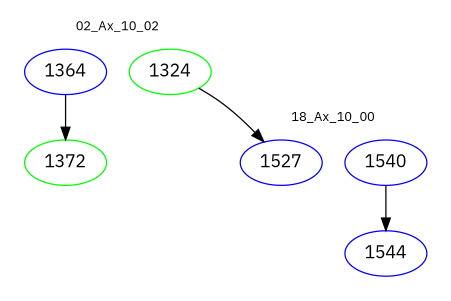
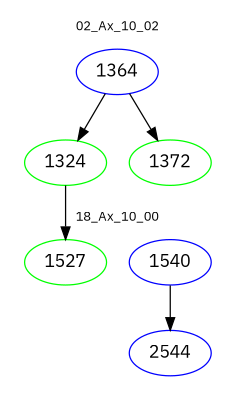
edge "1364" -> "1324": added
node "1527": color blue -> green
node "1544": label "1544" -> "2544"
